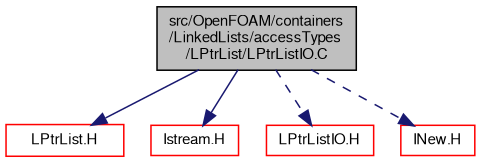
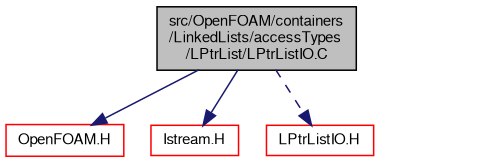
node "LPtrList.H": label "LPtrList.H" -> "OpenFOAM.H"
node "INew.H": removed
